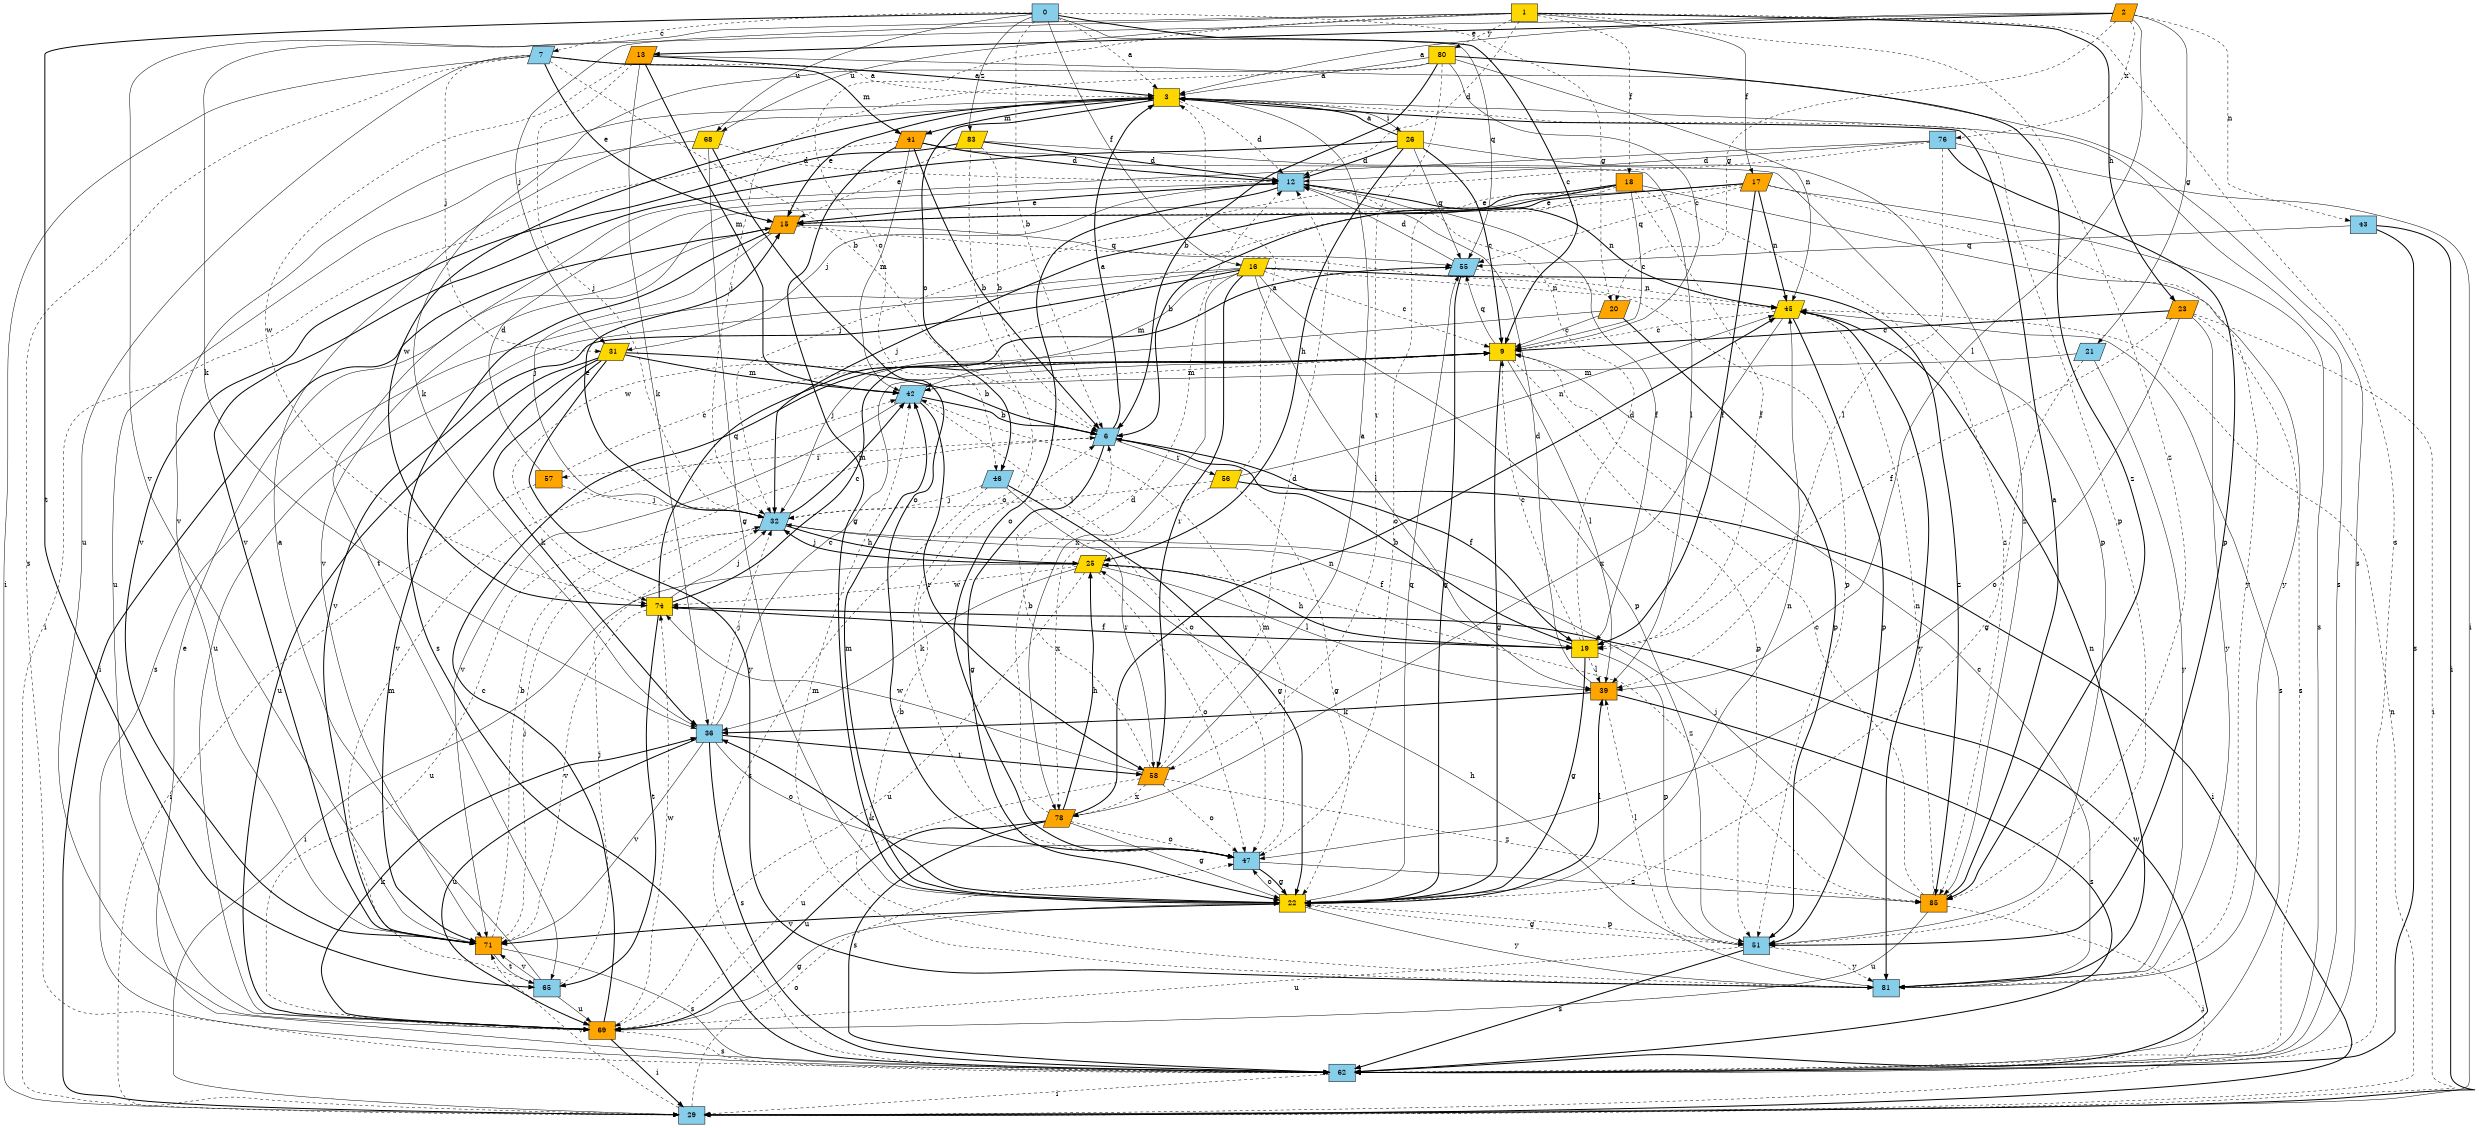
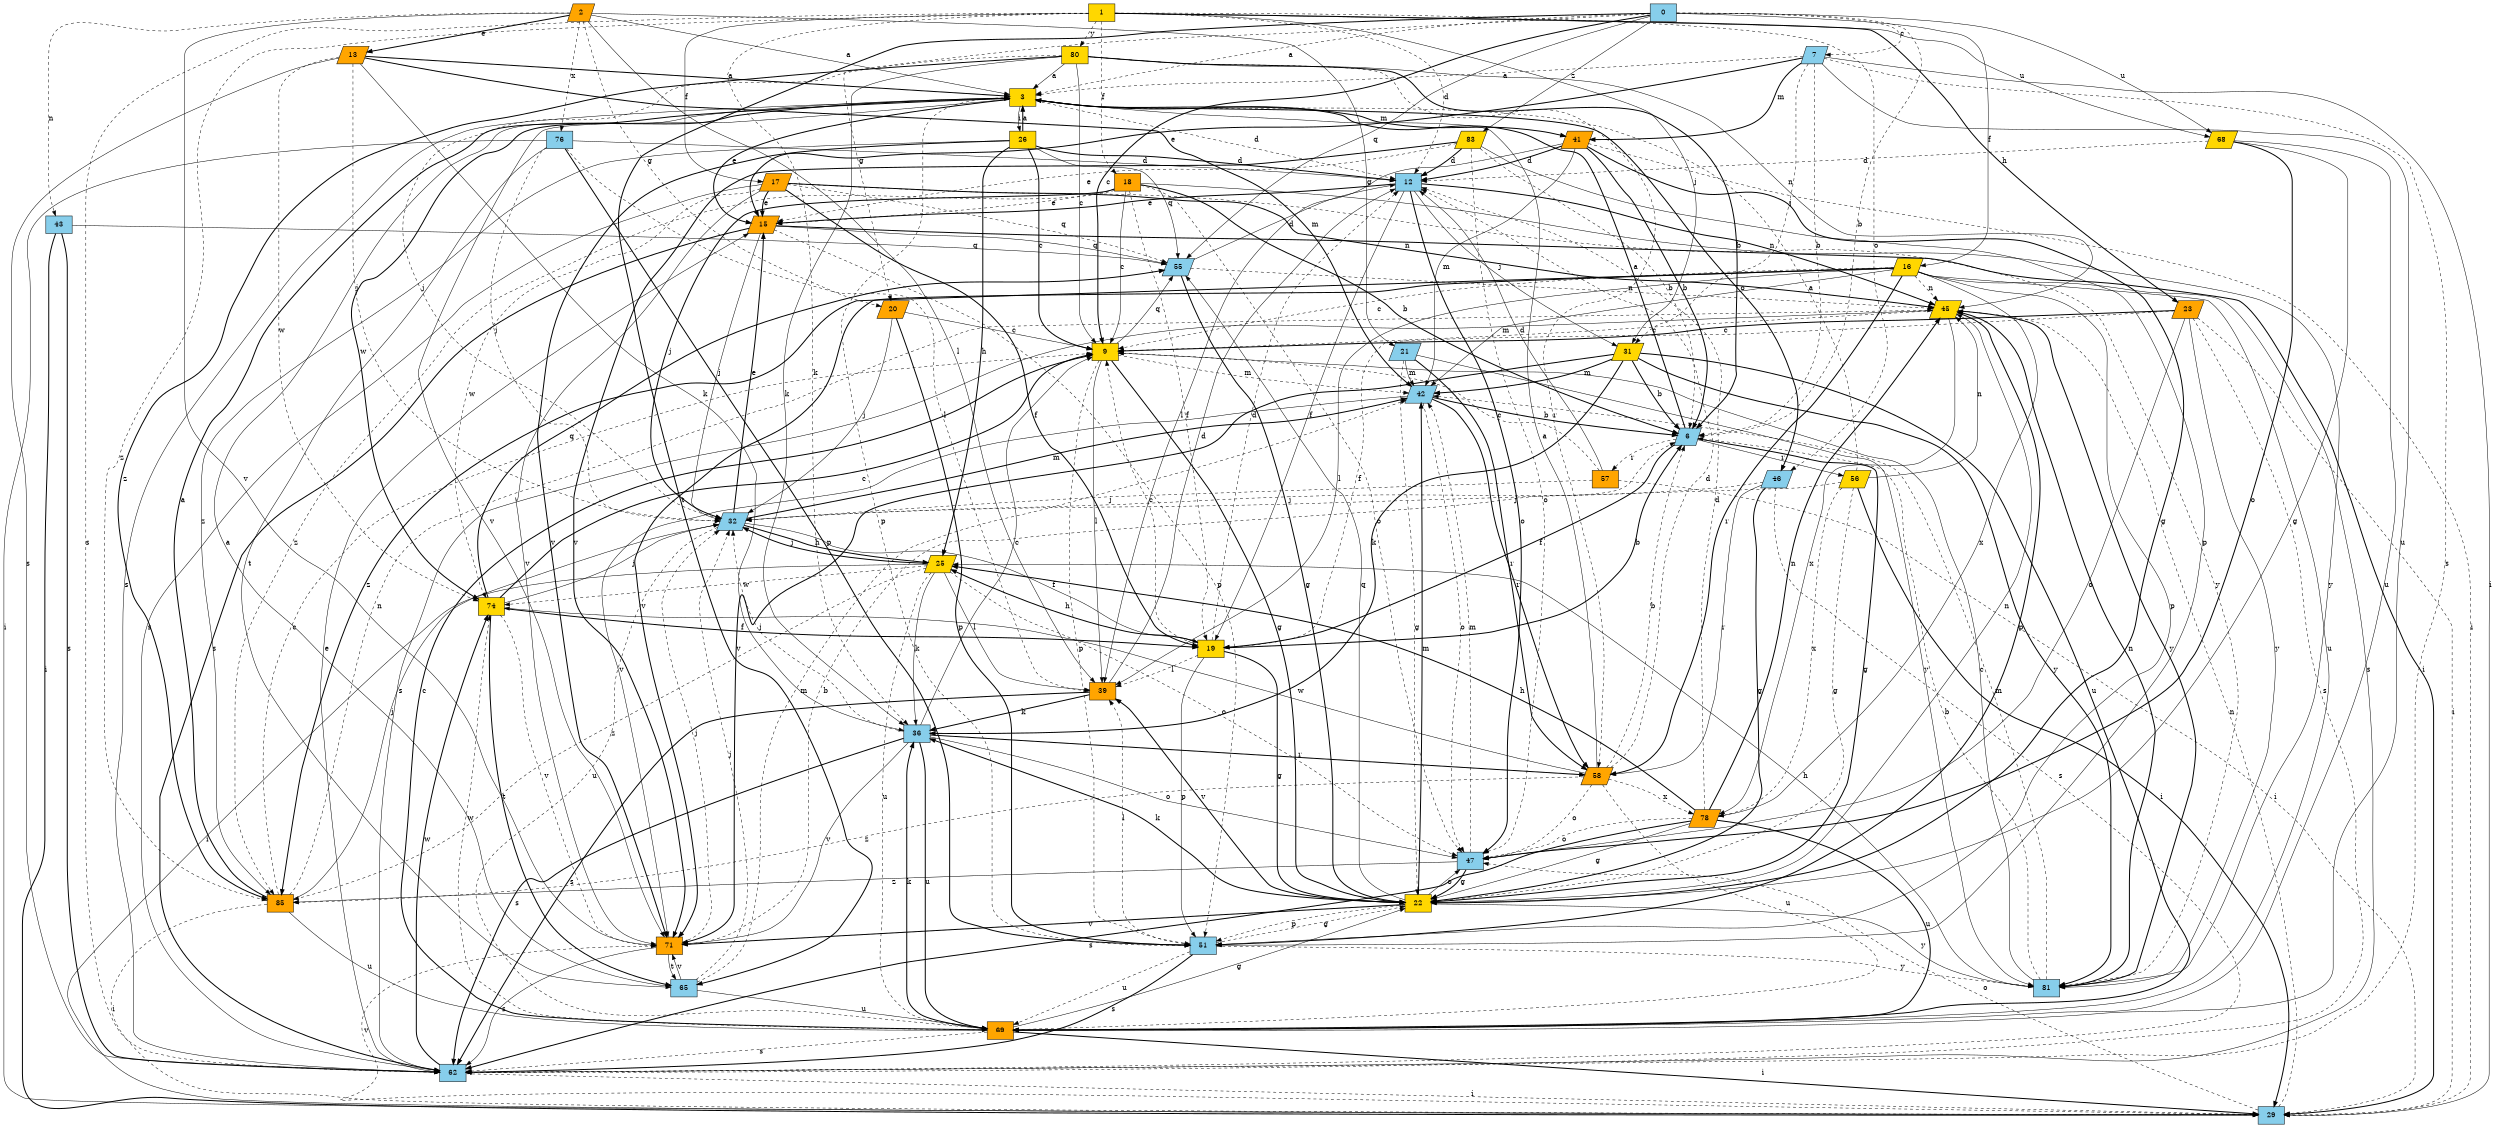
edge "1" -> "36": style solid -> dashed
edge "21" -> "58": added, label "r"
edge "22" -> "39": label "l" -> "v"
